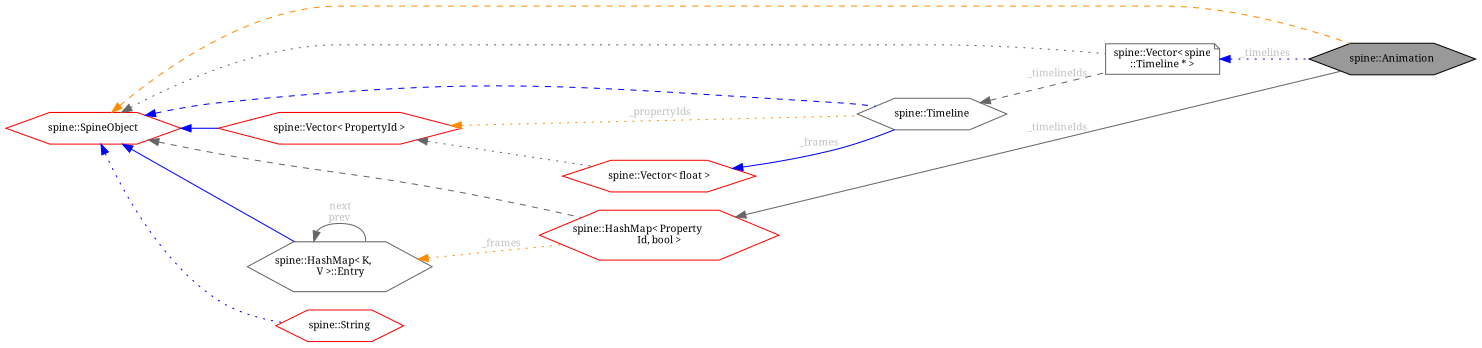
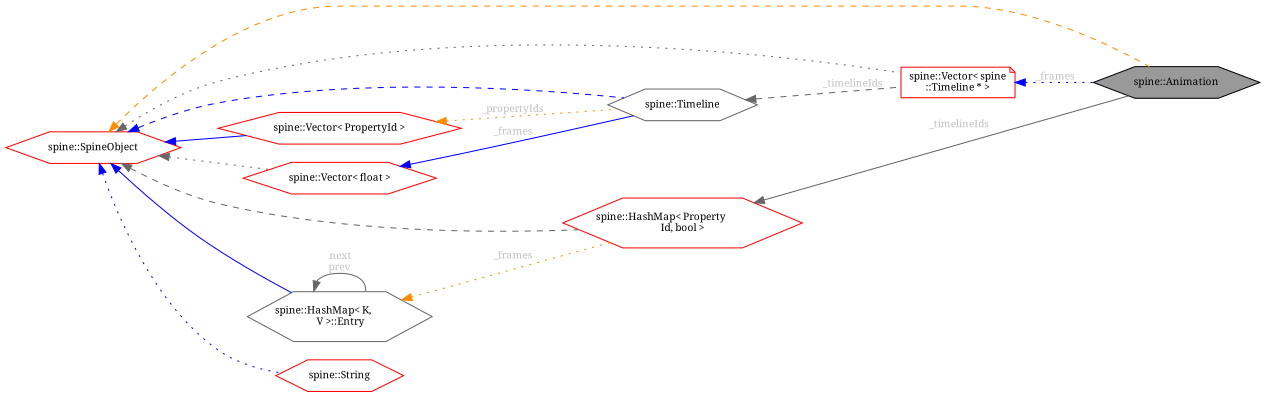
edge "spine::Animation" -> "spine::Vector< spine ::Timeline * >": label " _timelines" -> " _frames"
node "spine::Vector< spine ::Timeline * >": color gray40 -> red
edge "spine::Vector< float >" -> "spine::Vector< PropertyId >": now "spine::Vector< float >" -> "spine::SpineObject"
